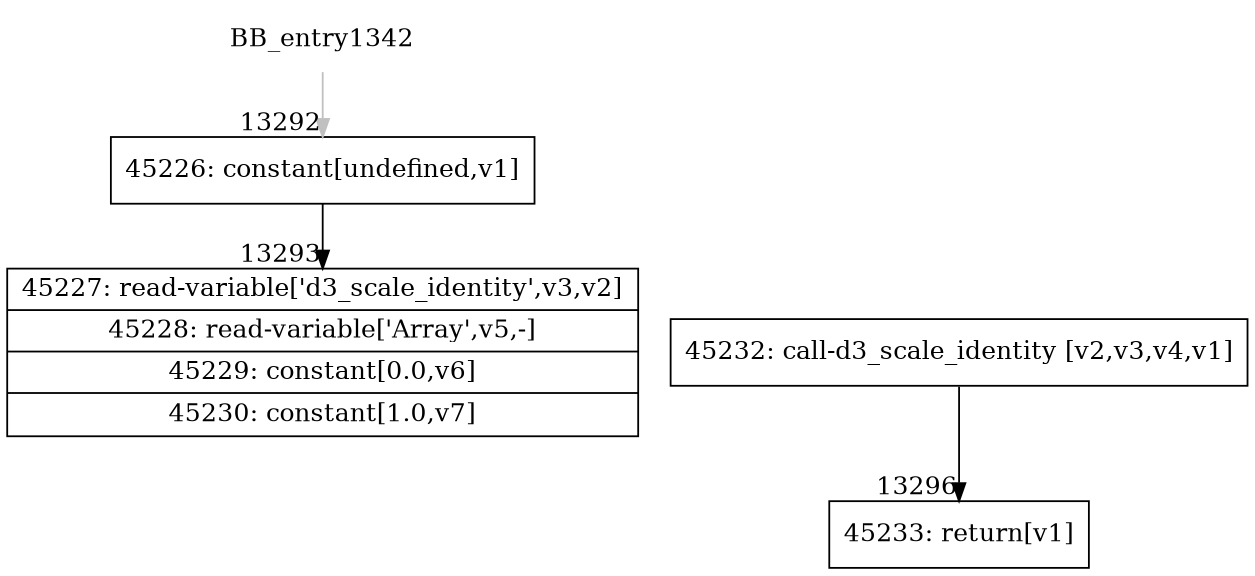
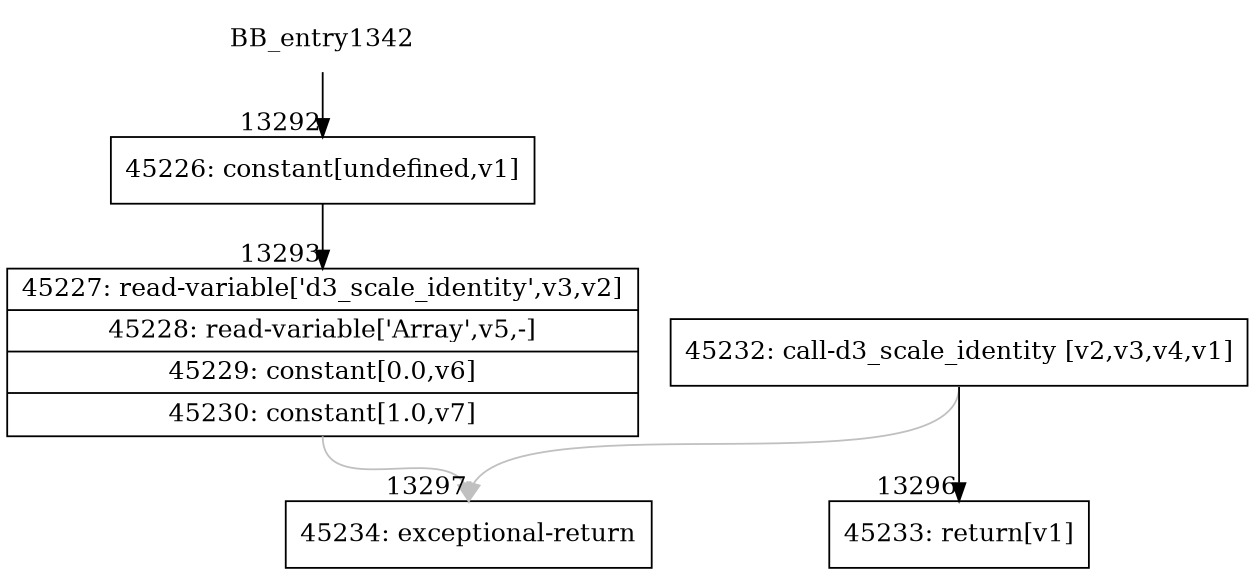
edge "BB_entry1342" -> "45226: constant[undefined,v1]": color gray -> black
node "45234: exceptional-return": added
